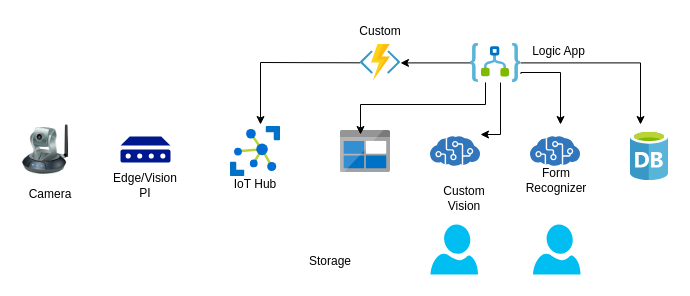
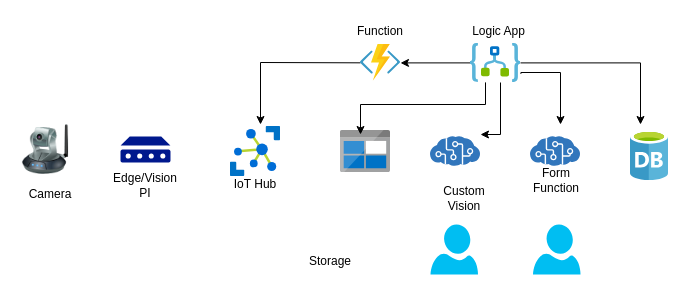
node "Custom": label "Custom" -> "Function"
node "Logic App": moved (558, 51) -> (498, 31)
node "Form Recognizer": label "Form Recognizer" -> "Form Function"
